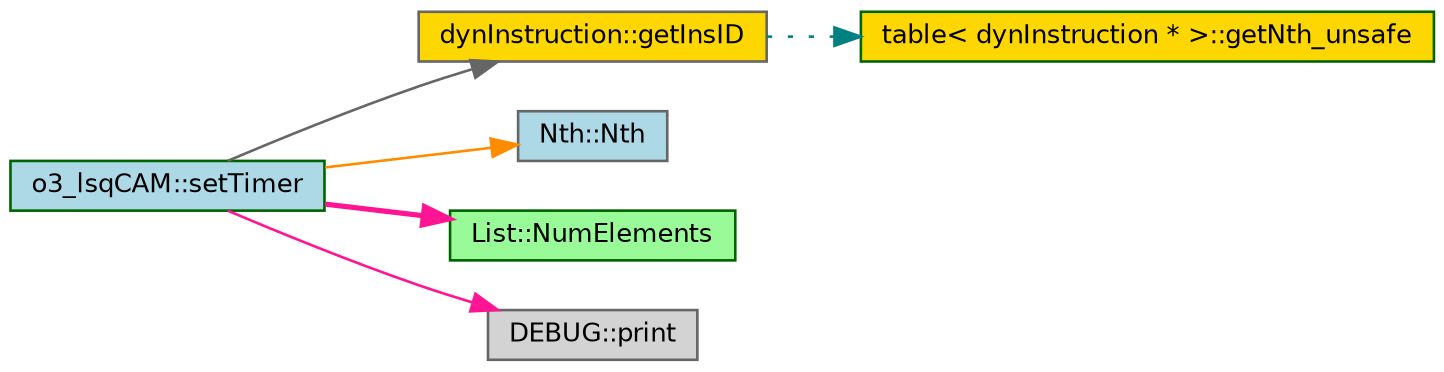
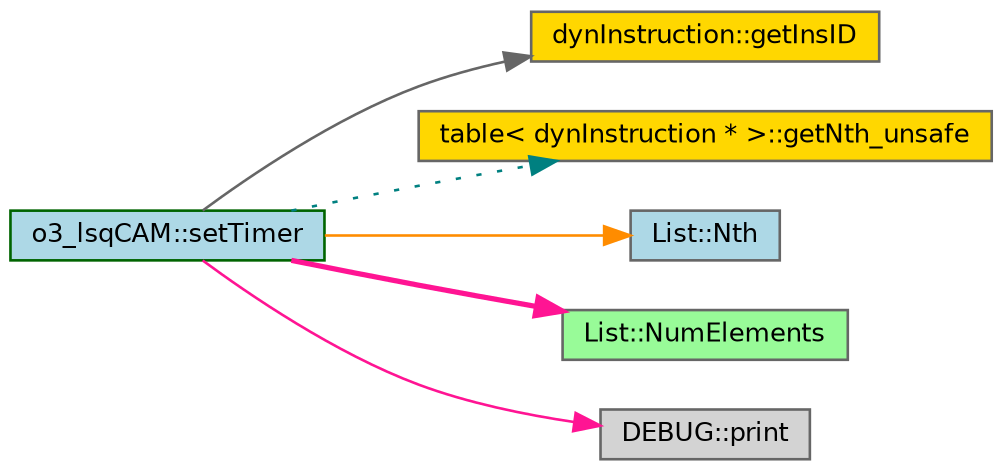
edge "dynInstruction::getInsID" -> "table< dynInstruction * >::getNth_unsafe": now "o3_lsqCAM::setTimer" -> "table< dynInstruction * >::getNth_unsafe"
node "table< dynInstruction * >::getNth_unsafe": color darkgreen -> gray40
node "Nth::Nth": label "Nth::Nth" -> "List::Nth"
node "List::NumElements": color darkgreen -> gray40
